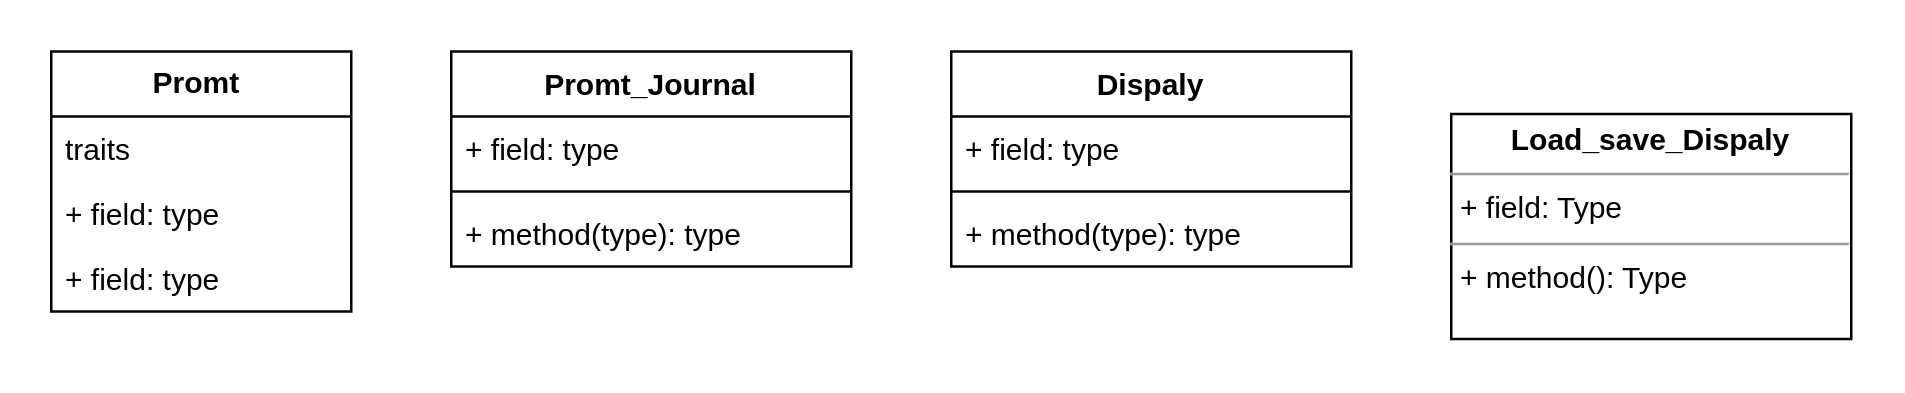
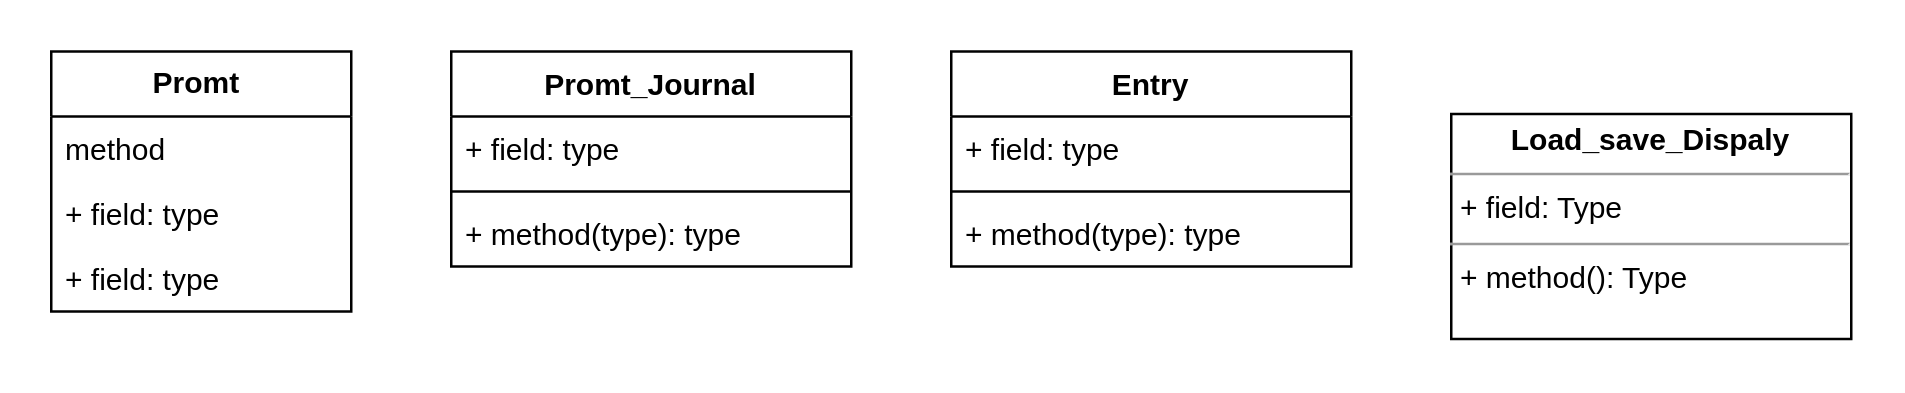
node "Dispaly": label "Dispaly" -> "Entry"
node "traits": label "traits" -> "method"
